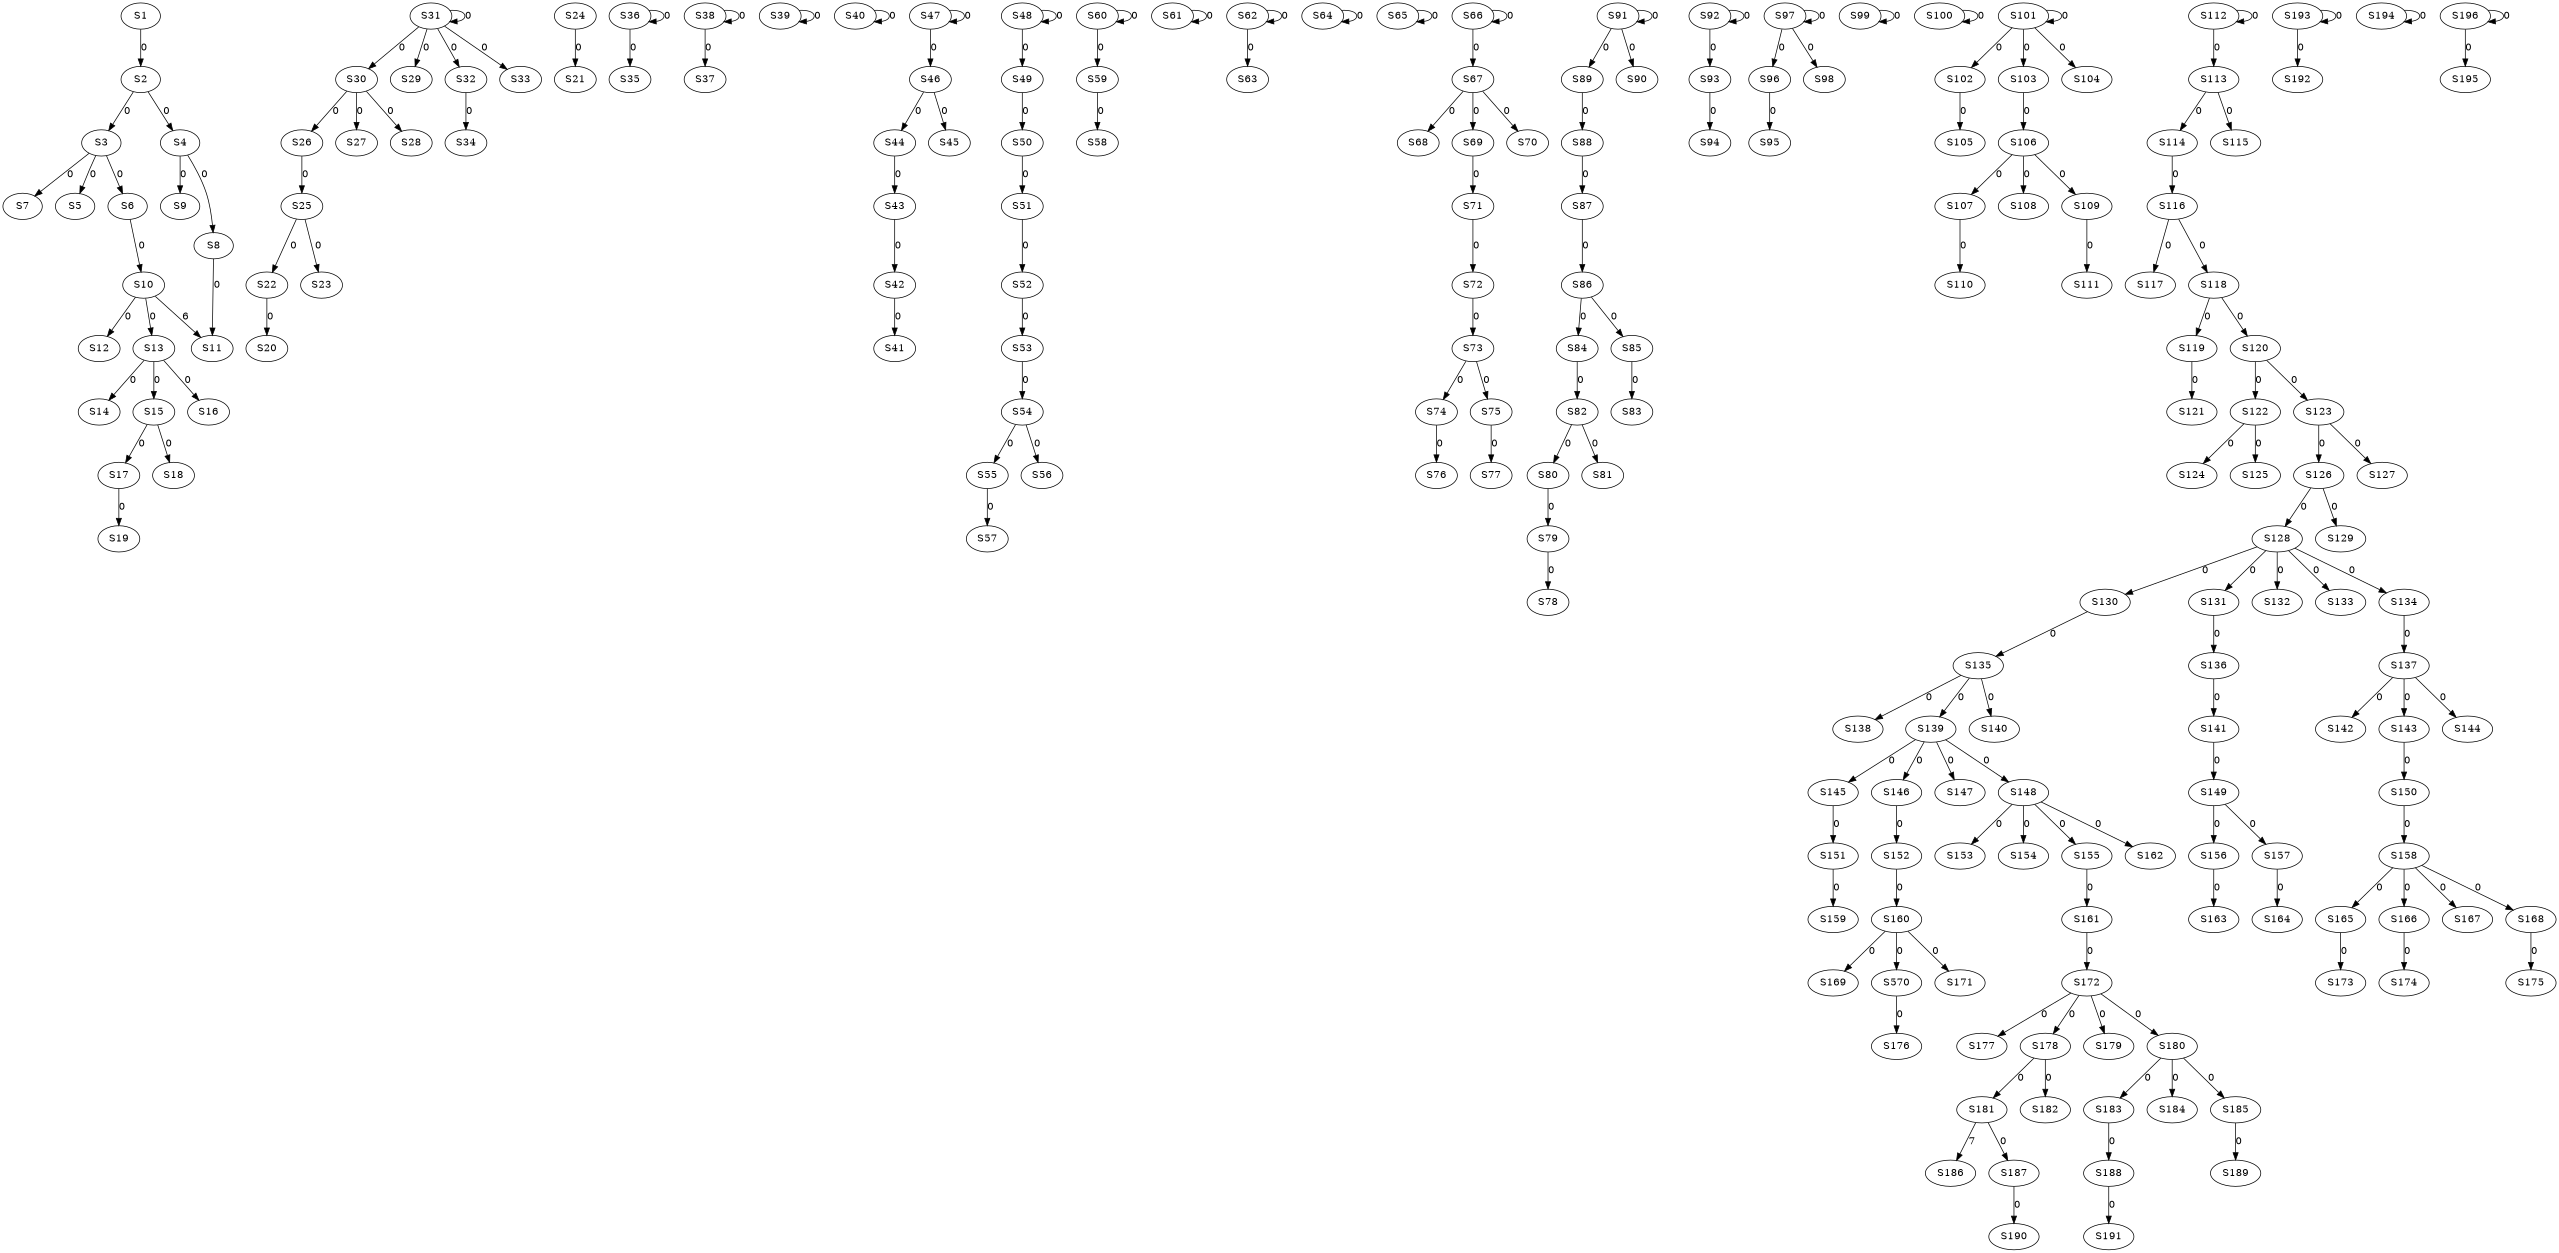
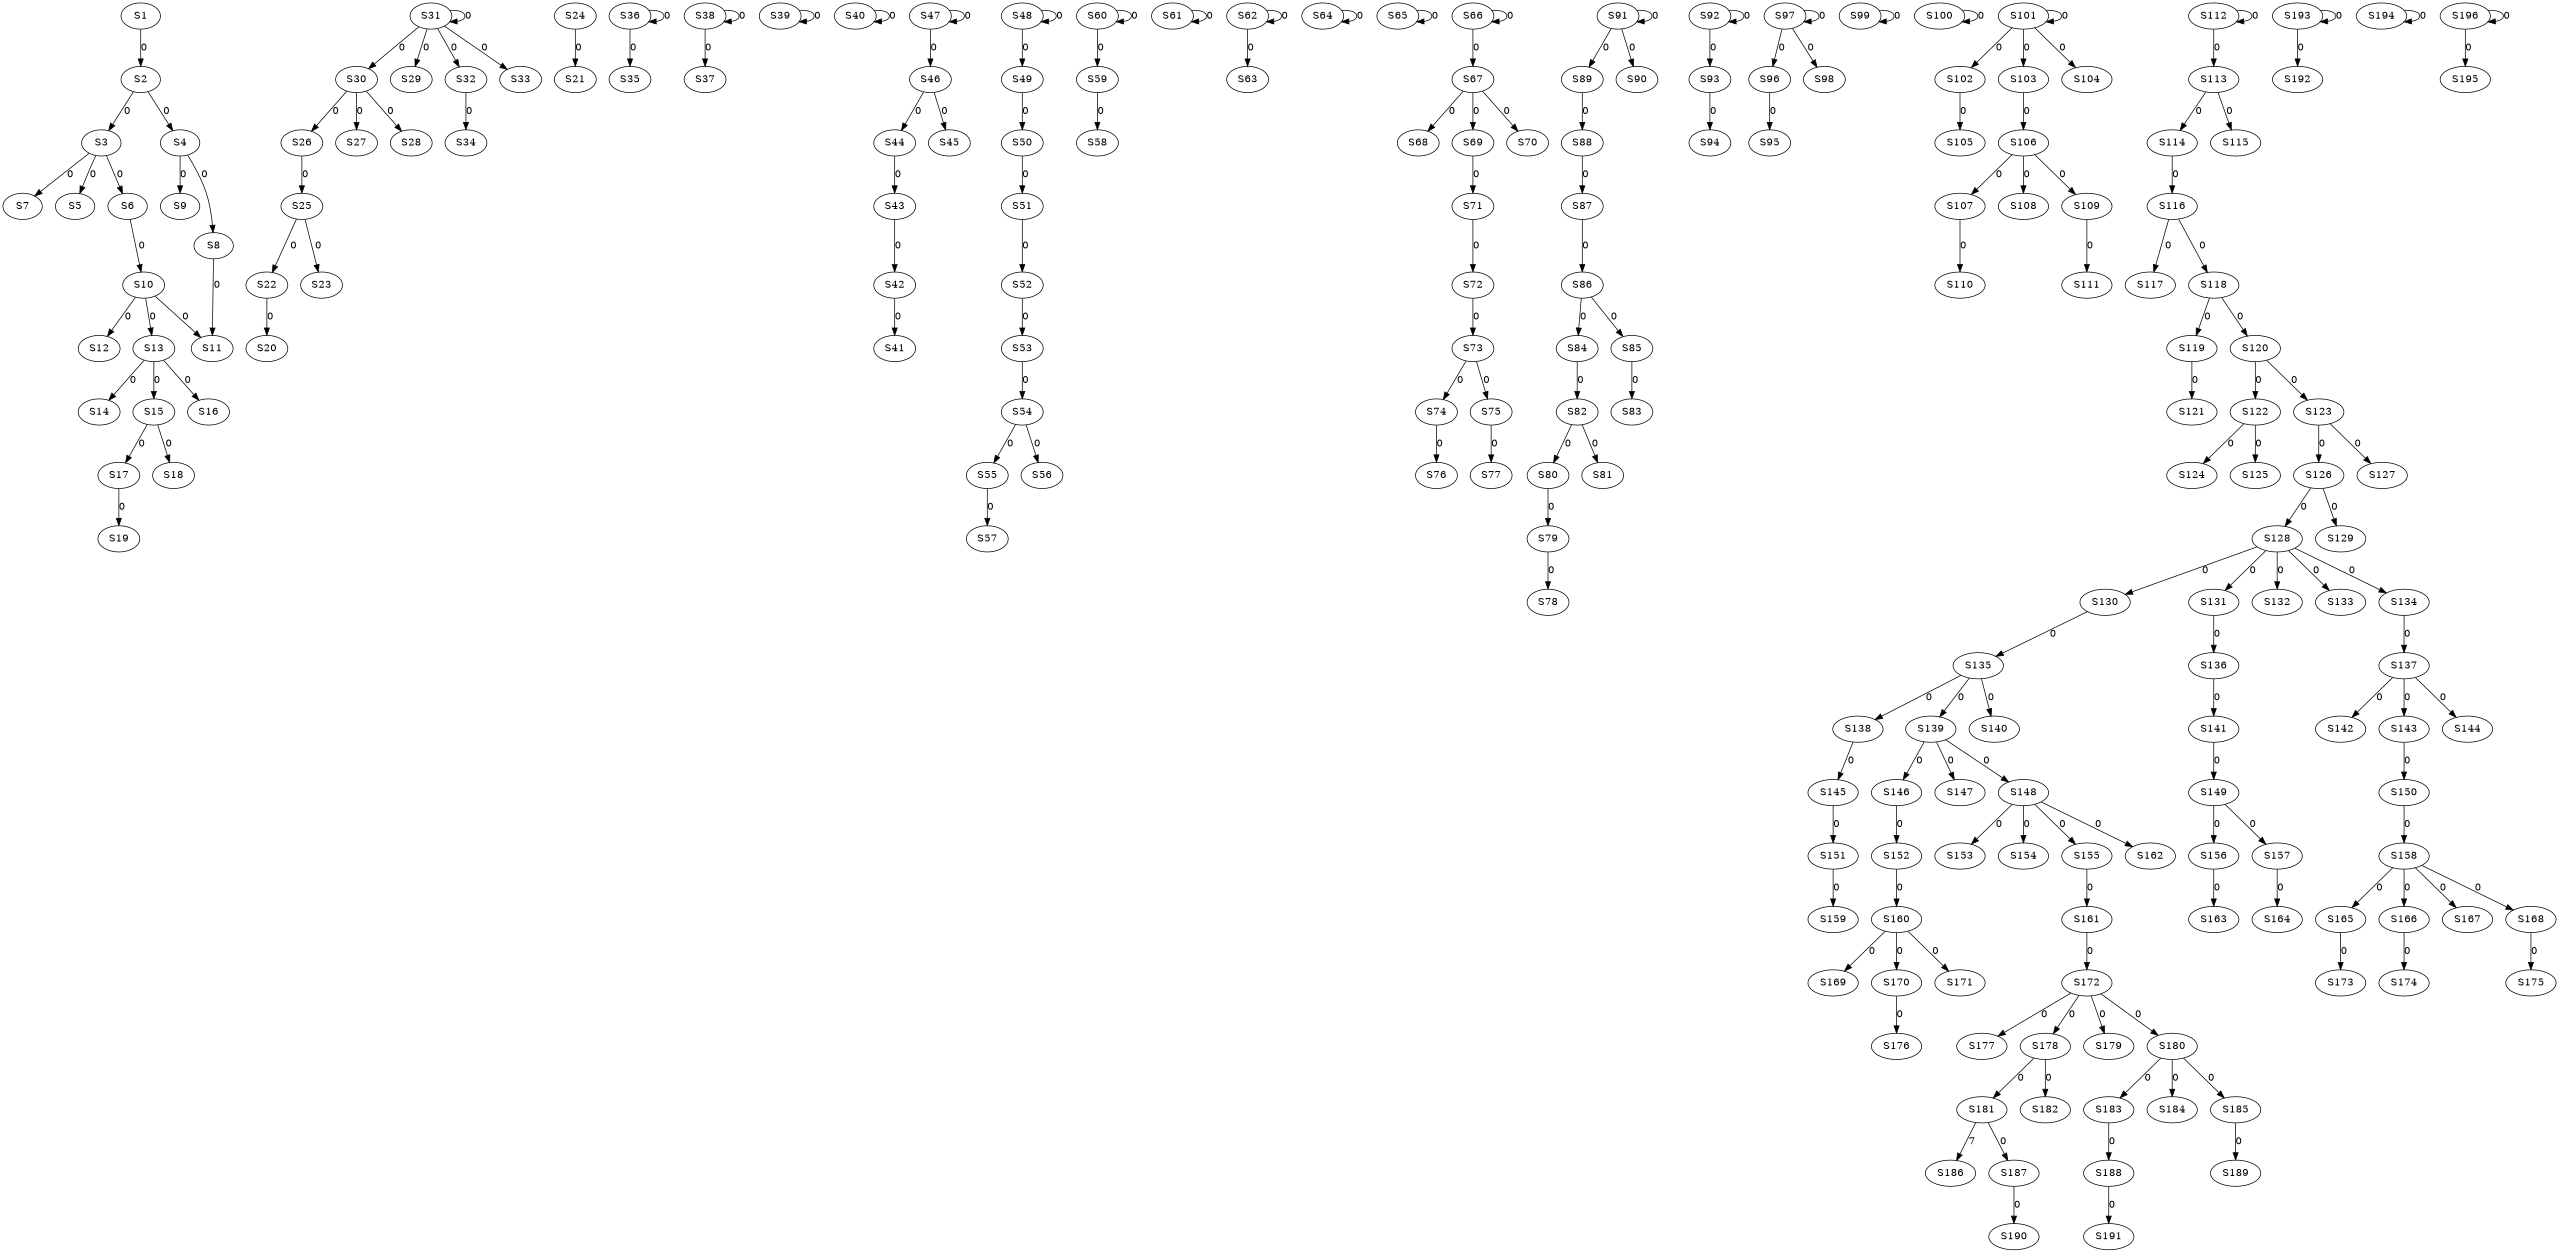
edge "S10" -> "S11": label "6" -> "0"
edge "S139" -> "S145": now "S138" -> "S145"
node "S570": label "S570" -> "S170"
